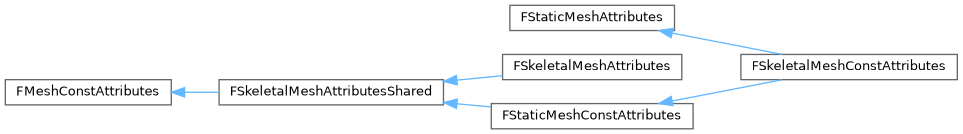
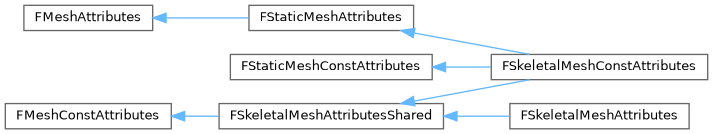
node "FMeshAttributes": added
edge "FStaticMeshConstAttributes" -> "FSkeletalMeshAttributesShared": now "FSkeletalMeshConstAttributes" -> "FSkeletalMeshAttributesShared"
